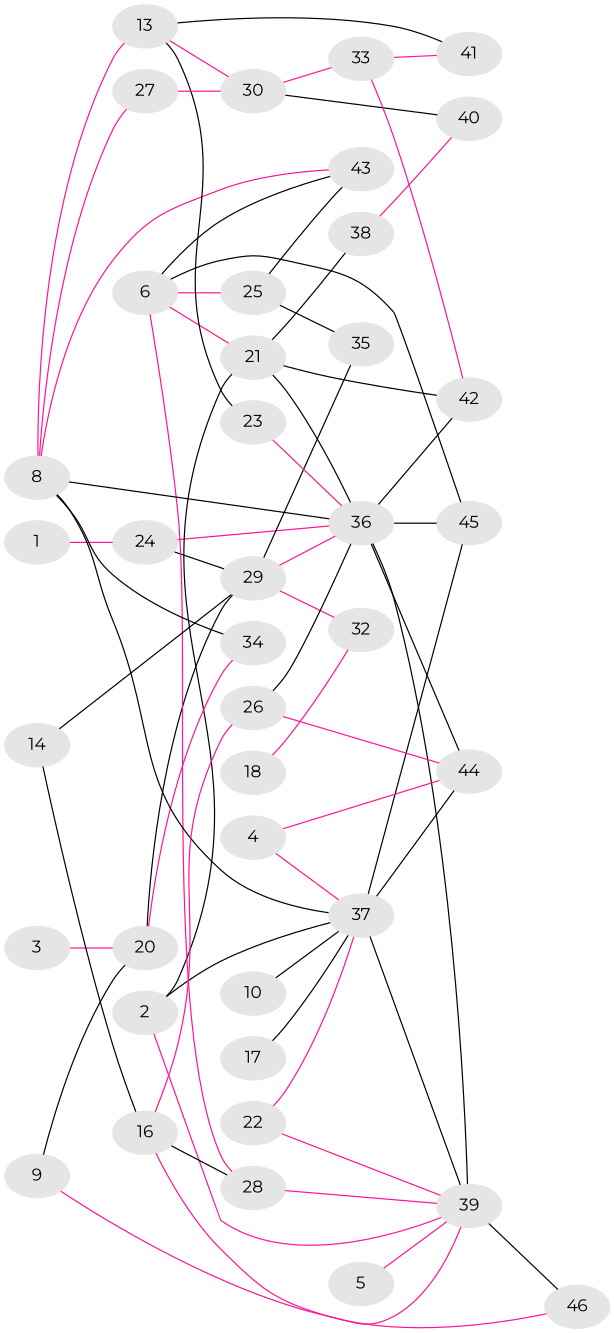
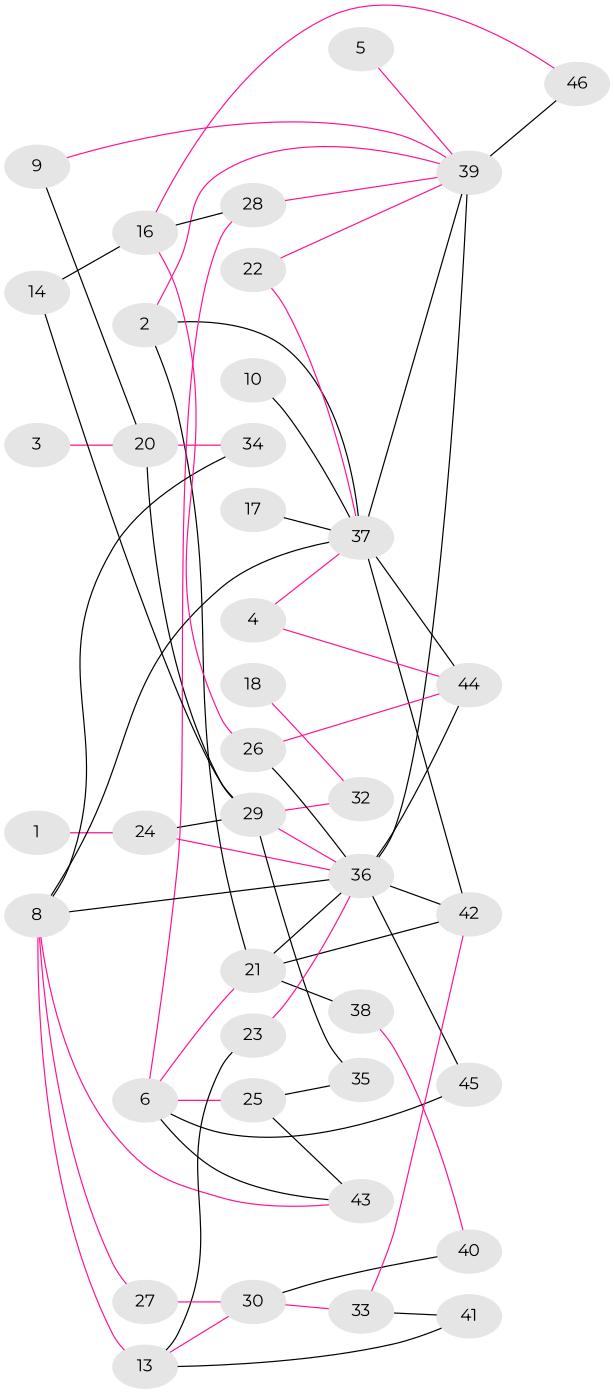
edge "41" -- "33": color deeppink -> black
edge "45" -- "37": now "42" -- "37"
